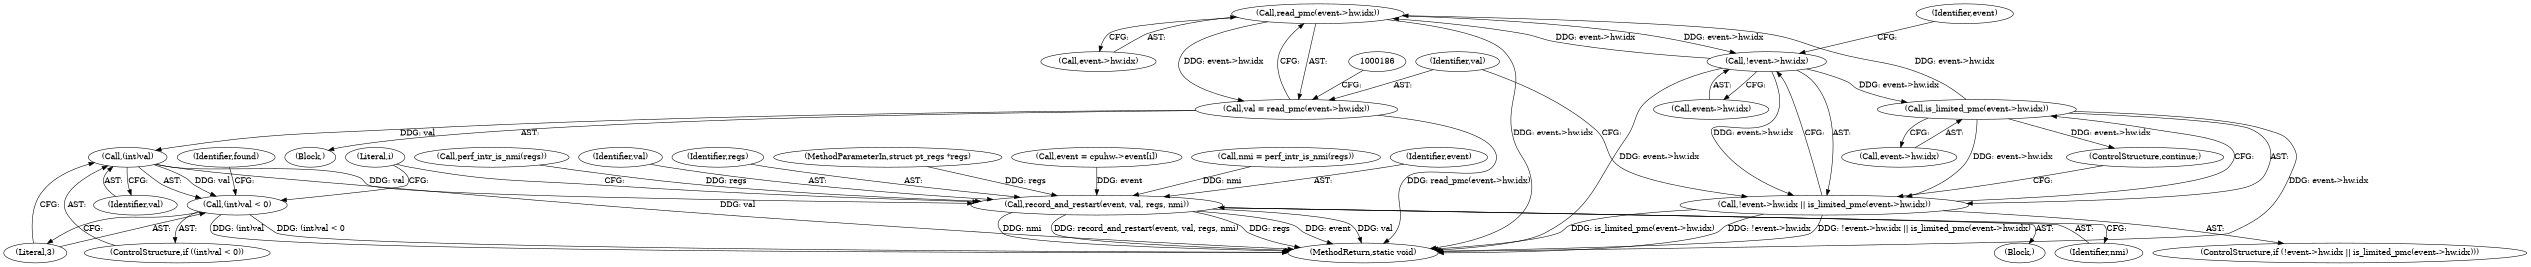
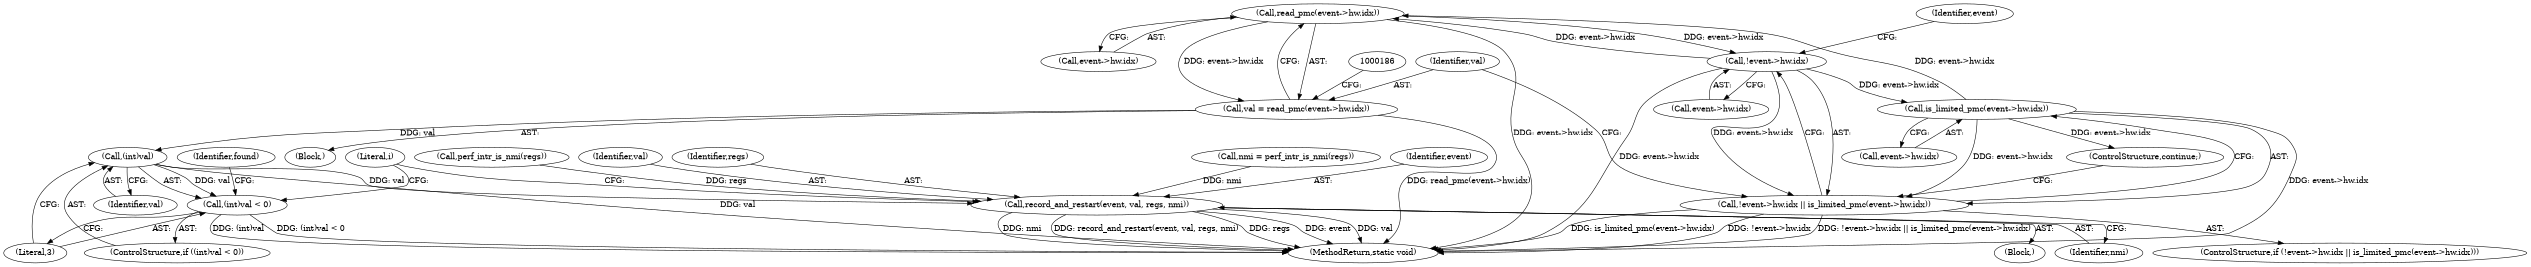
node "(MethodParameterIn,struct pt_regs *regs)": removed
node "(Call,event = cpuhw->event[i])": removed
